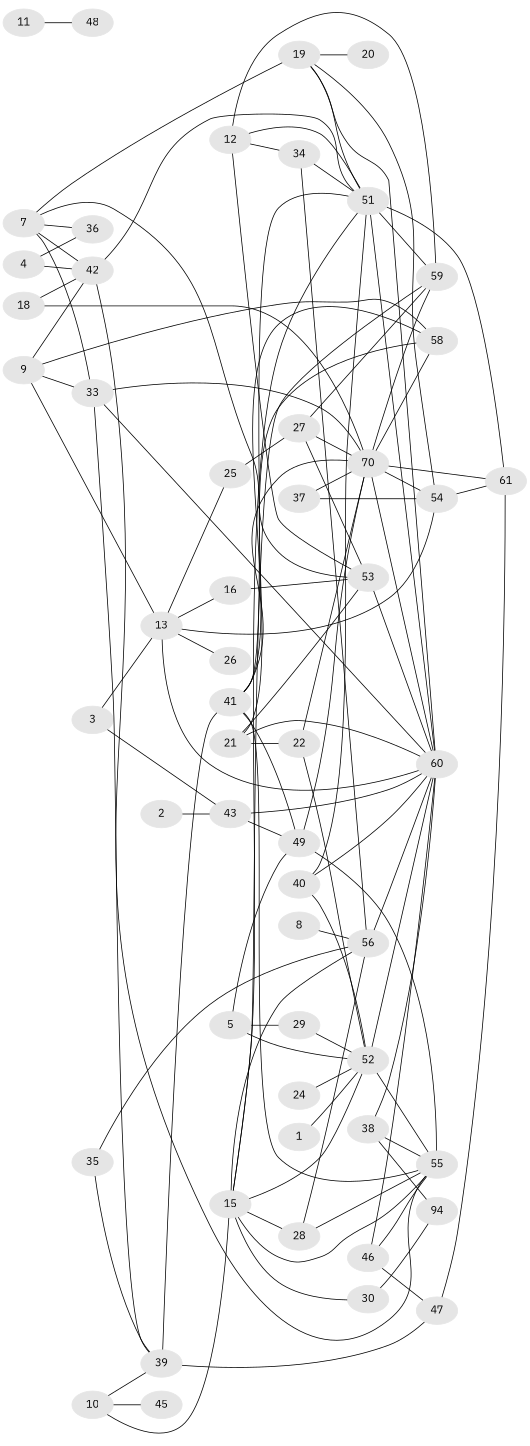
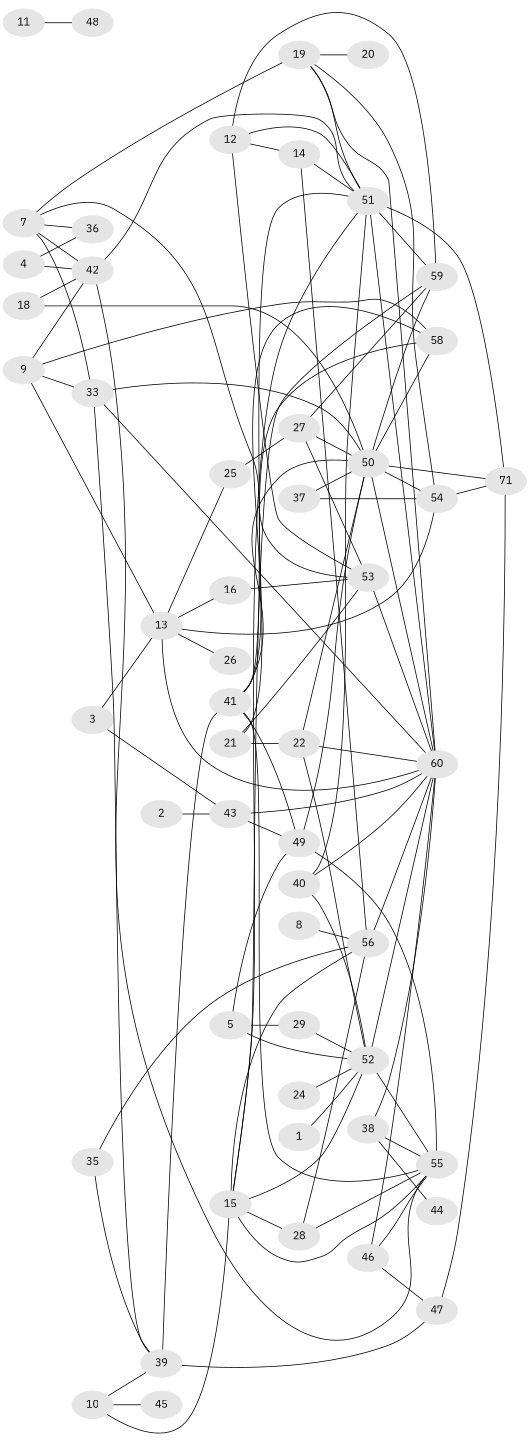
node "34": label "34" -> "14"
node "70": label "70" -> "50"
node "61": label "61" -> "71"
edge "21" -- "60": now "22" -- "60"
node "94": label "94" -> "44"
node "30": removed
